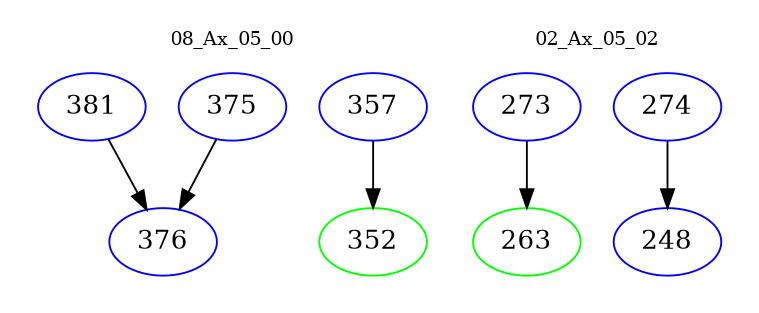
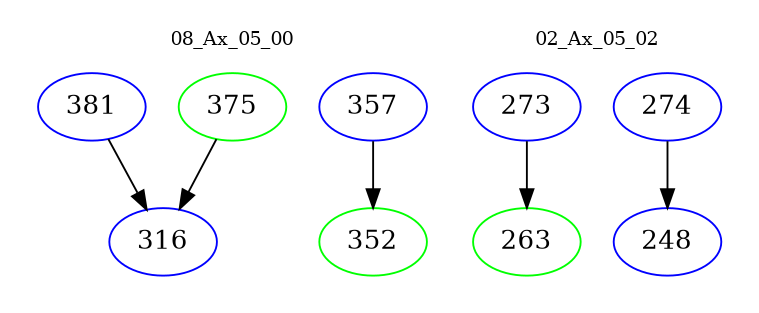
node "375": color blue -> green
node "376": label "376" -> "316"
